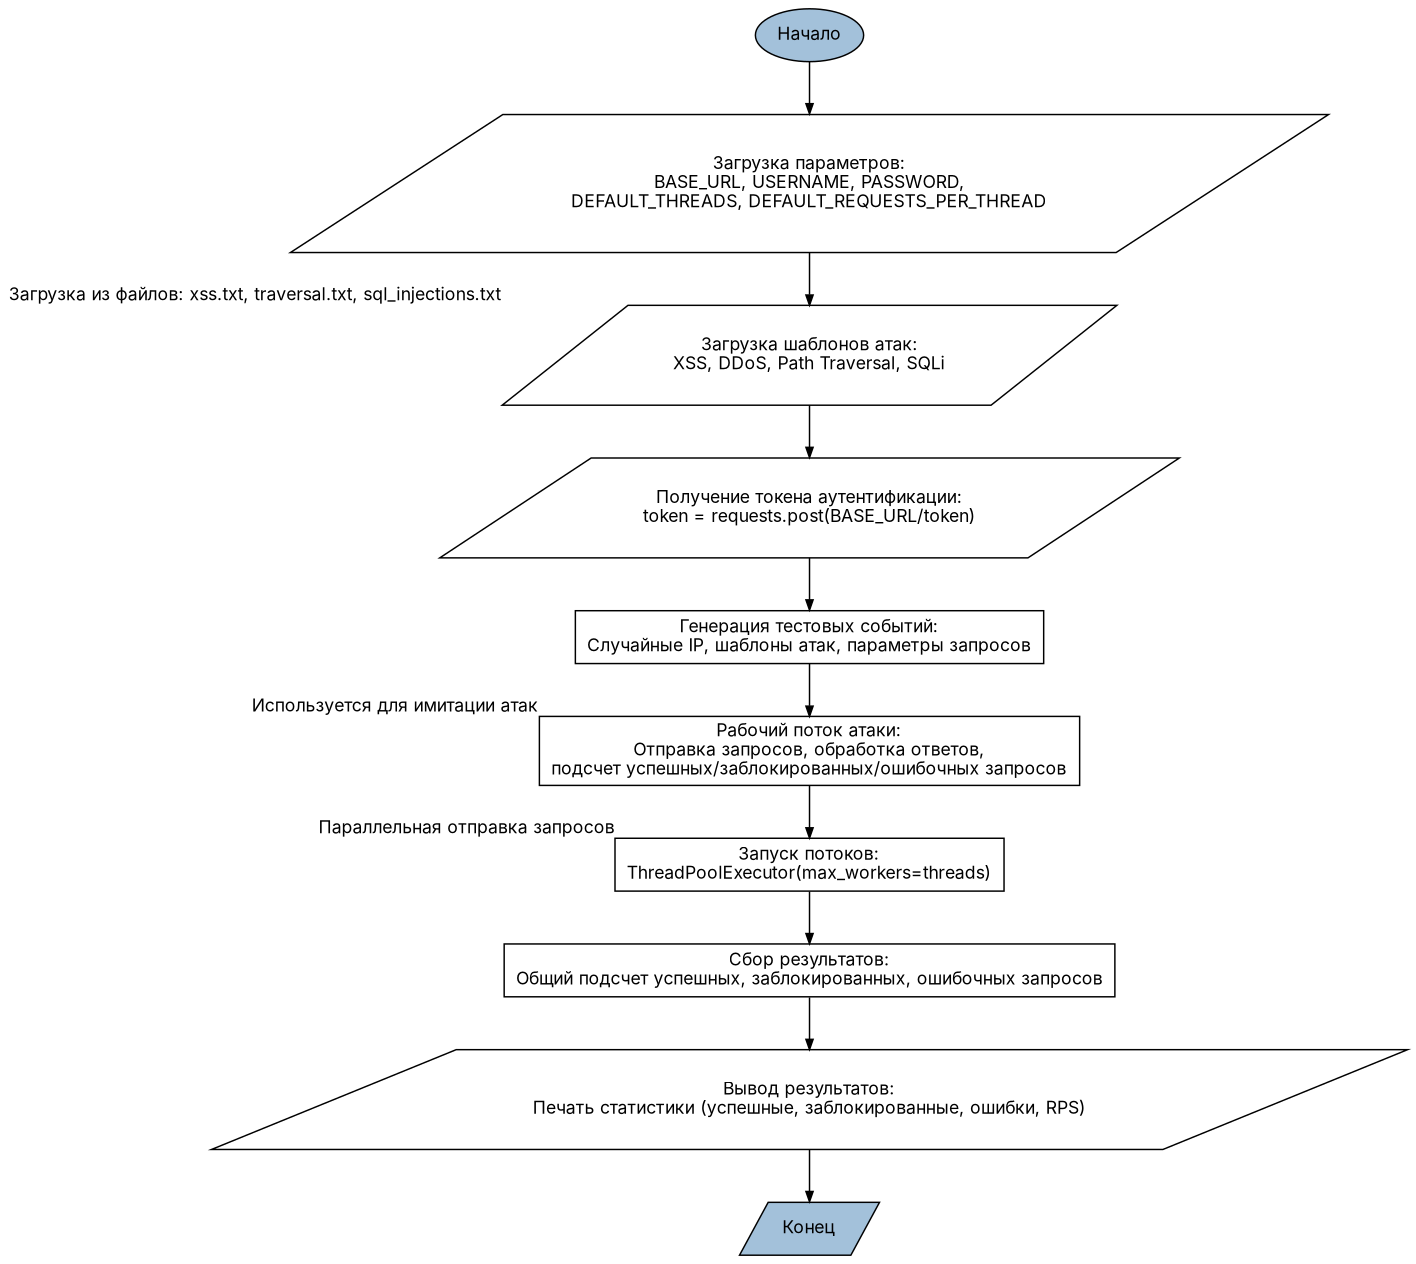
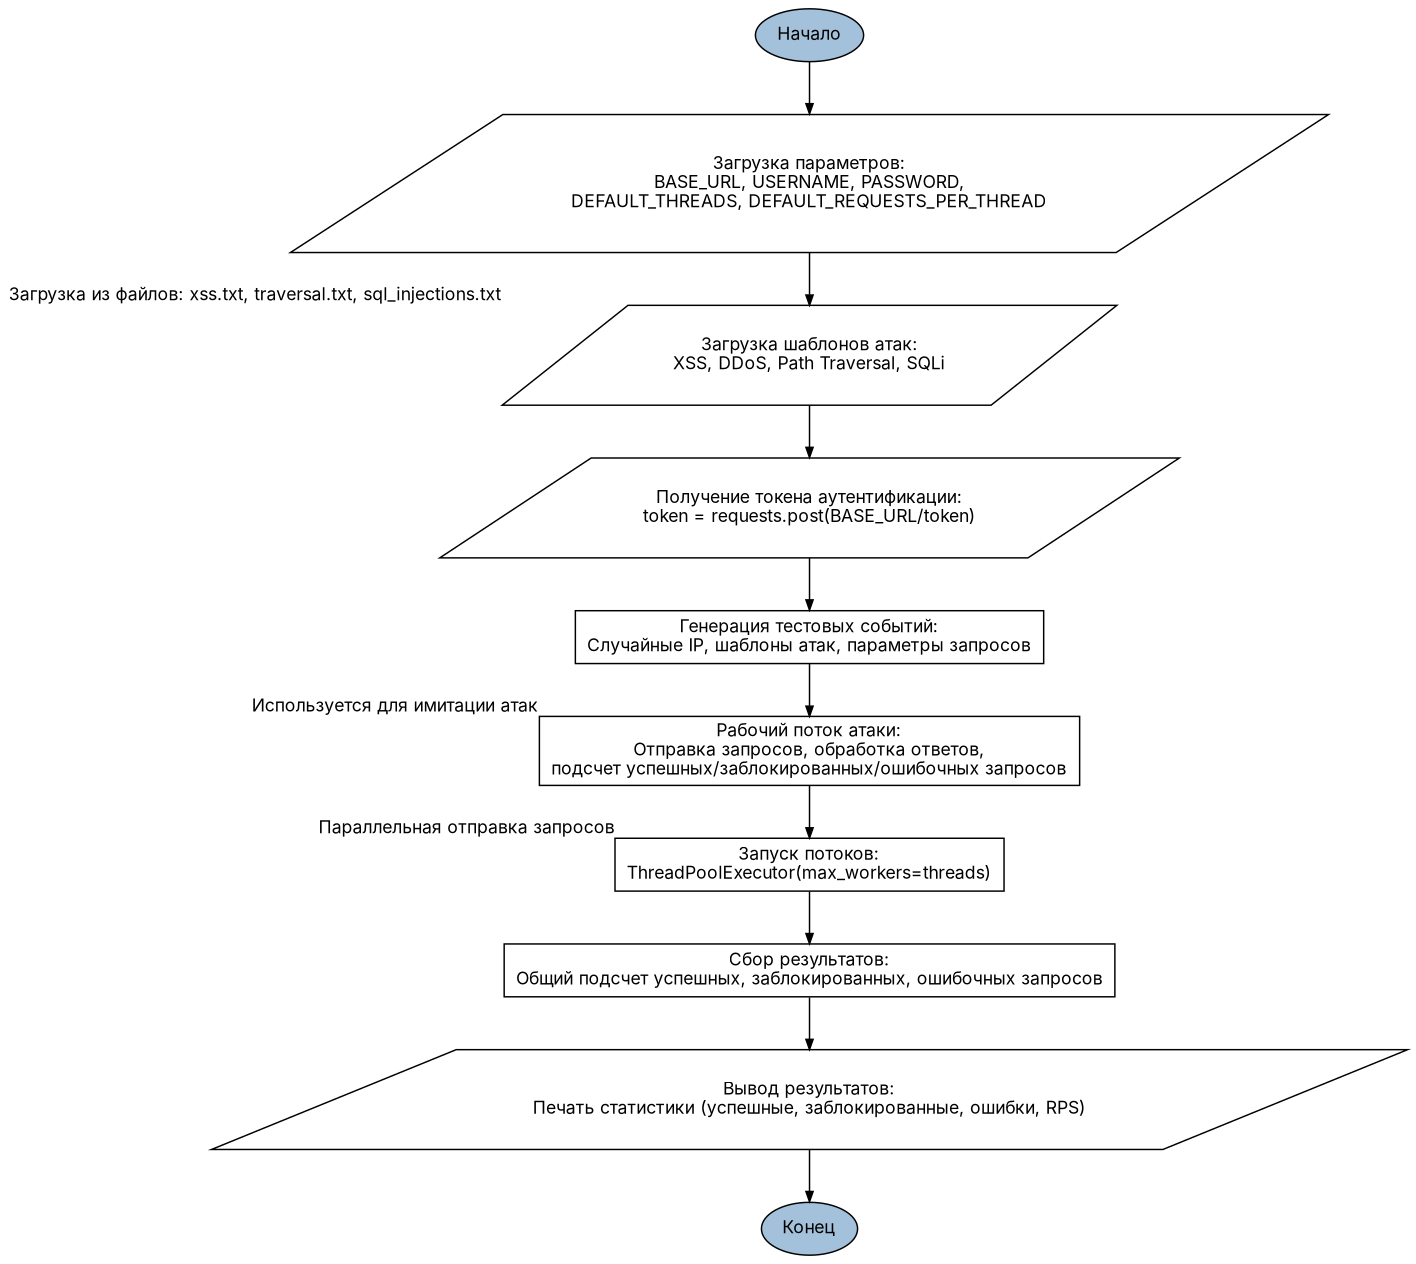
node "Конец": shape parallelogram -> ellipse
